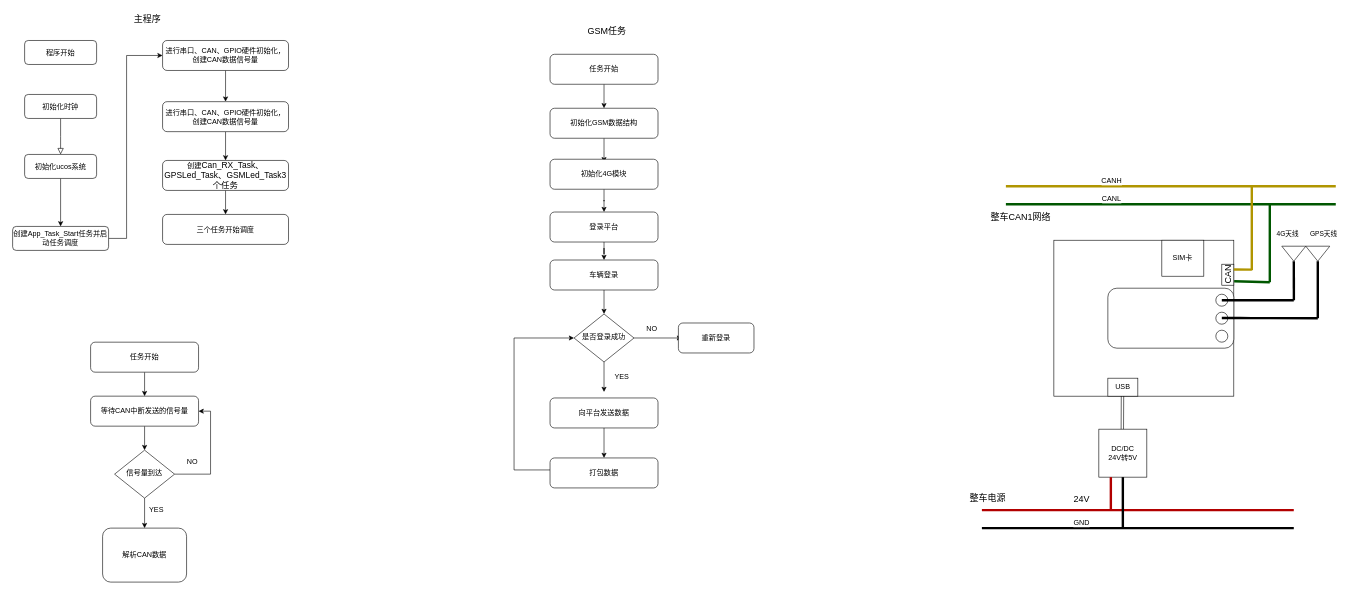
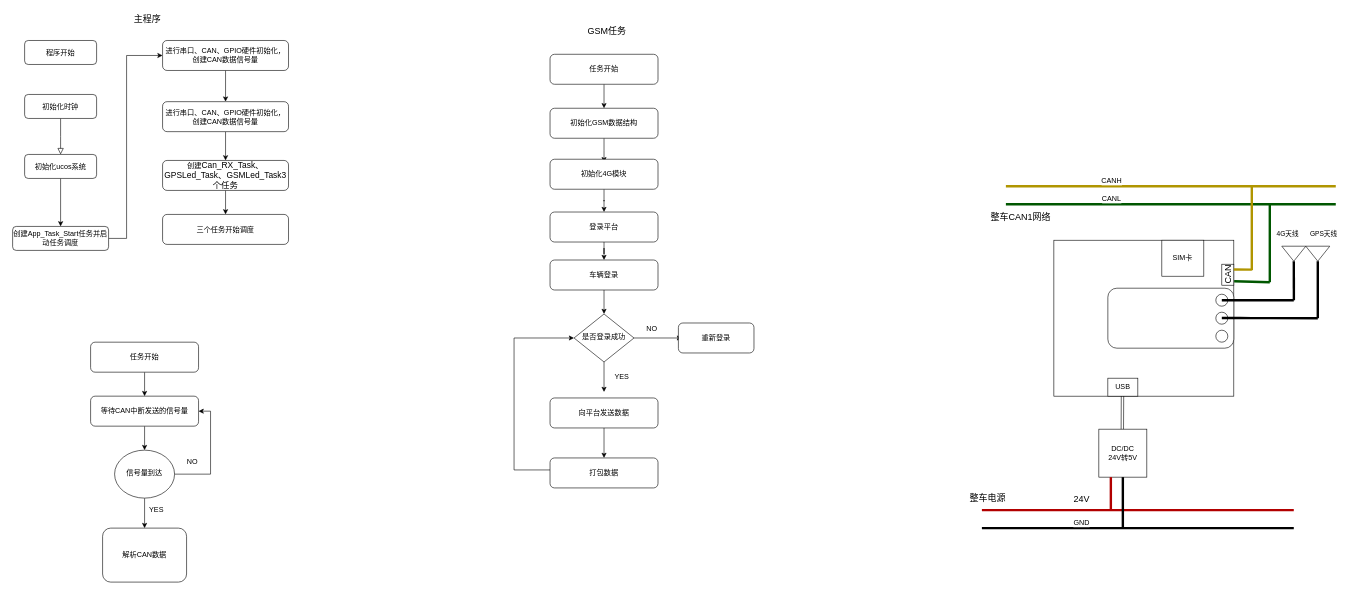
node "信号量到达": shape diamond -> ellipse
